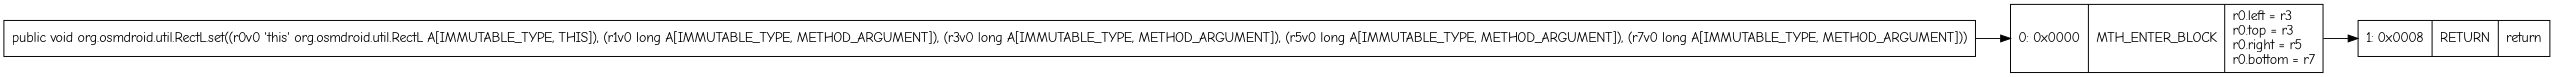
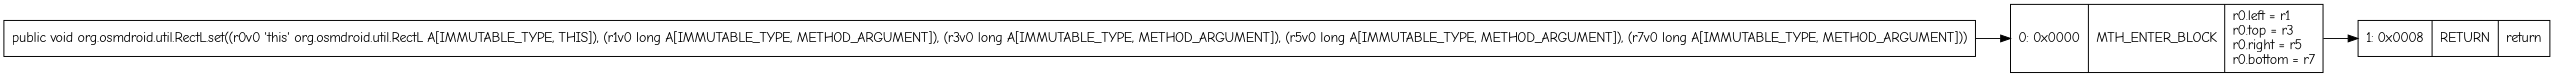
node "0: 0x0000": text "r0.left = r3" -> "r0.left = r1"
